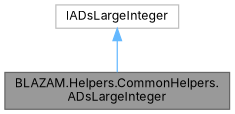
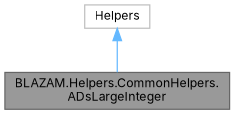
node "IADsLargeInteger": label "IADsLargeInteger" -> "Helpers"
